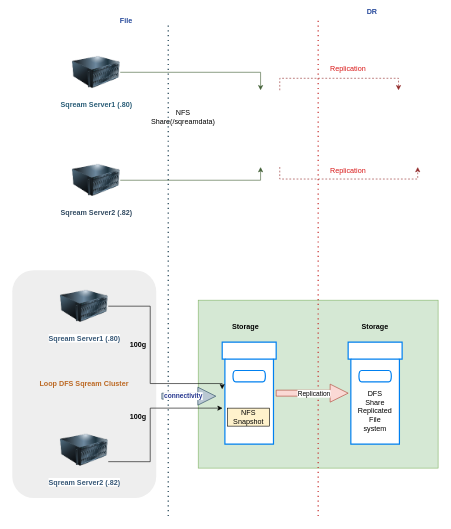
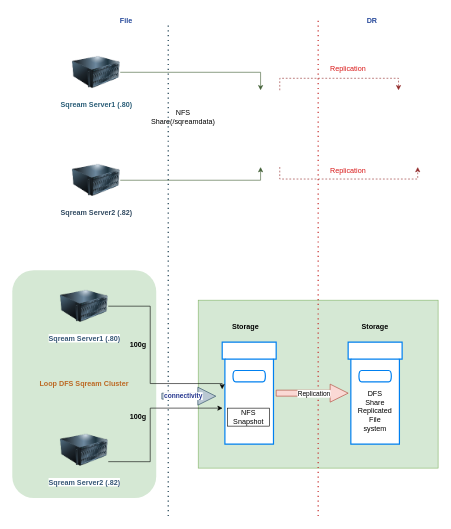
node "DR": moved (372, 12) -> (372, 21)
node "Loop DFS Sqream Cluster": fillcolor #eeeeee -> #d5e8d4
node "NFS Snapshot": fillcolor #fff2cc -> #ffffff
